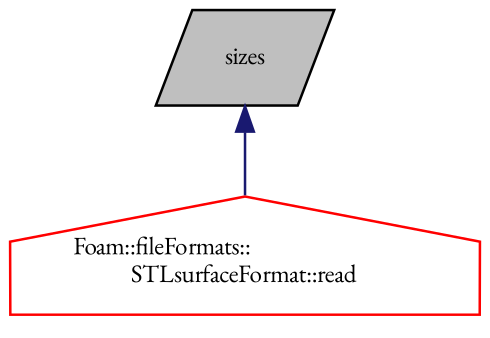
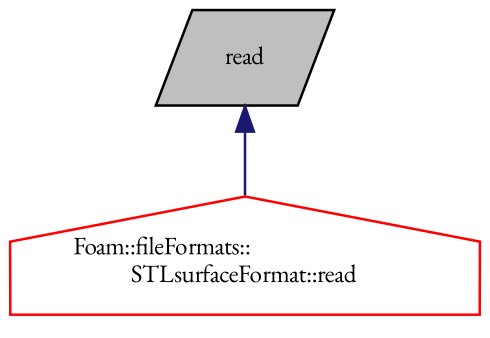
node "sizes": label "sizes" -> "read"
